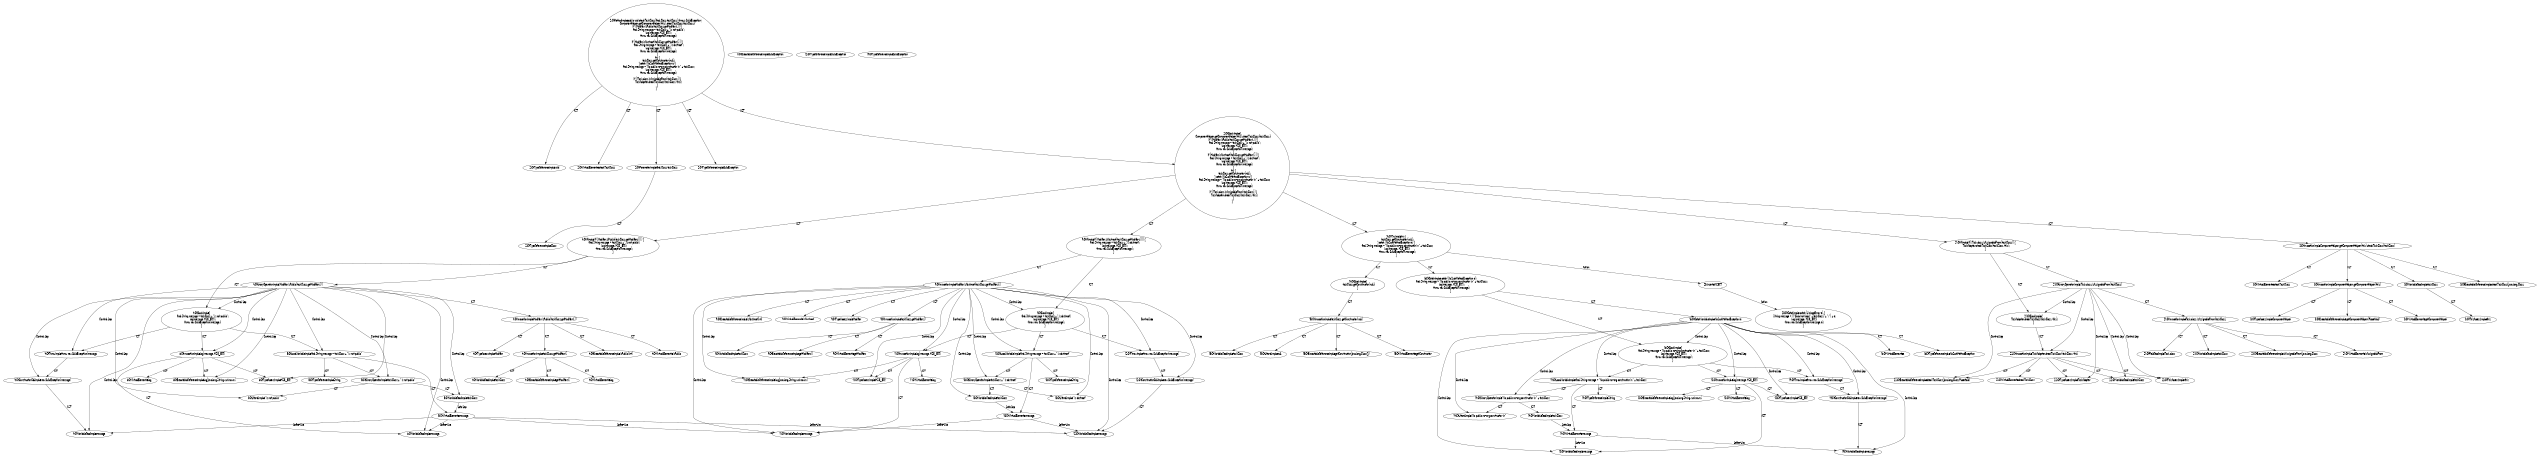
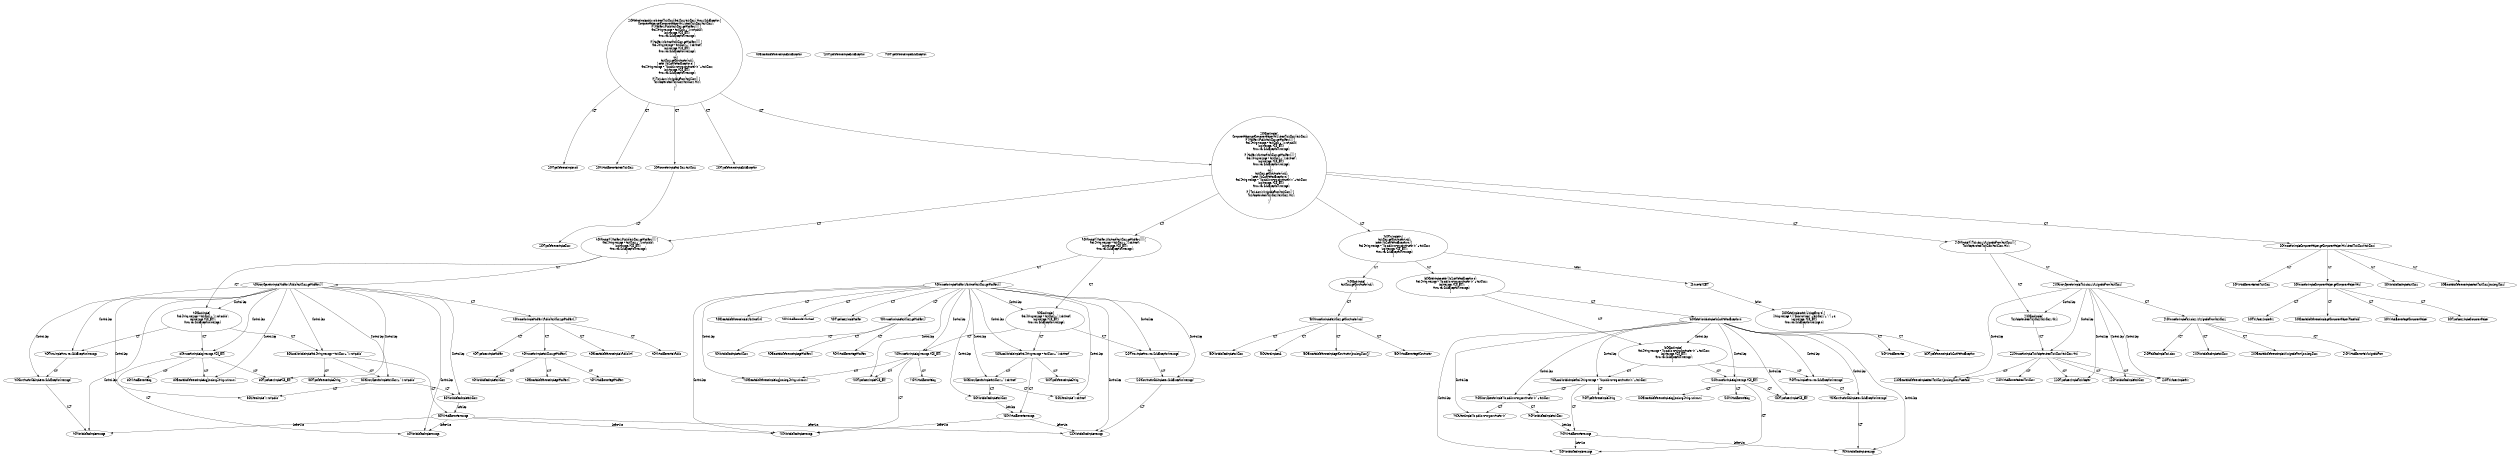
edge "3:CtVariableReadImpl@taskClass" -> "3:CtThisAccessImpl@this": now "3:CtInvocationImpl@ComponentHelper.getComponentHelper(this)" -> "3:CtThisAccessImpl@this"
node "4:CtVirtualElement@log": label "4:CtVirtualElement@log" -> "4:CtVirtualElement@getModifiers"
